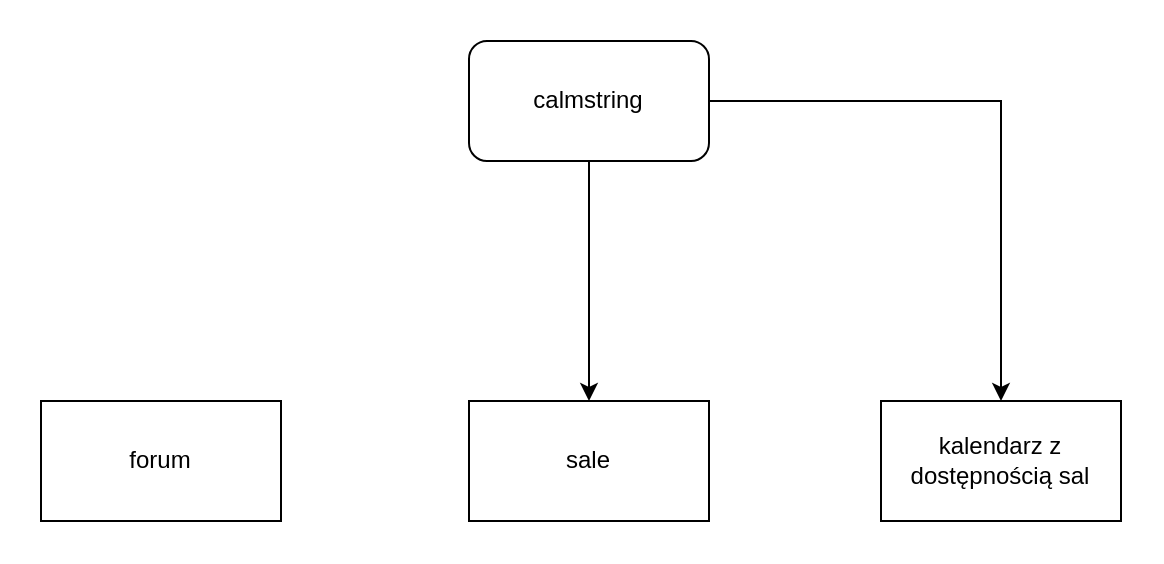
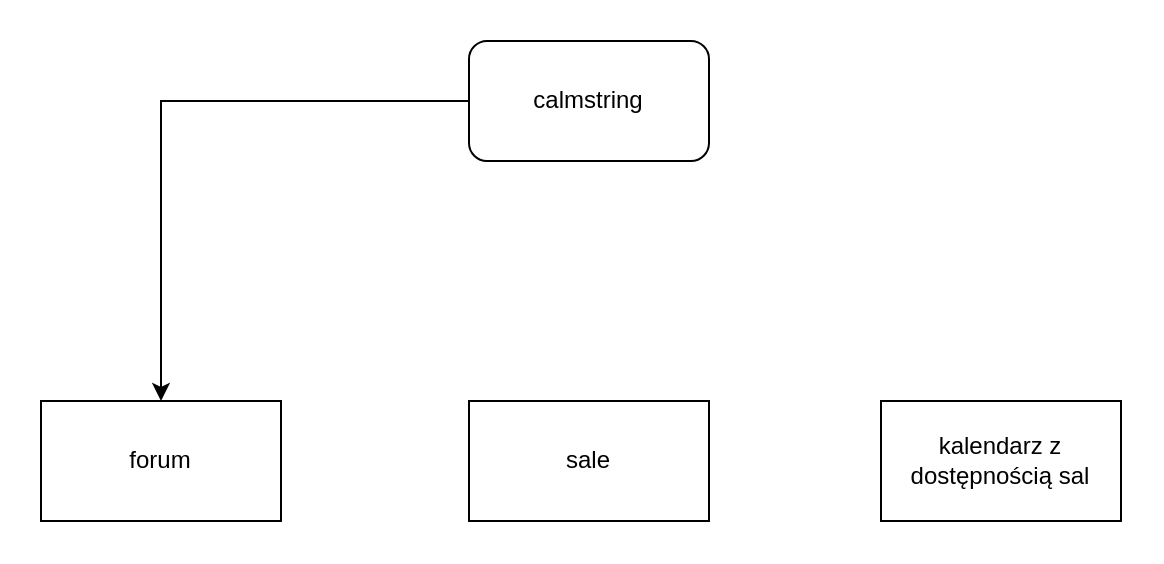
edge "calmstring" -> "kalendarz z dostępnością sal": removed
edge "calmstring" -> "sale": now "calmstring" -> "forum"
